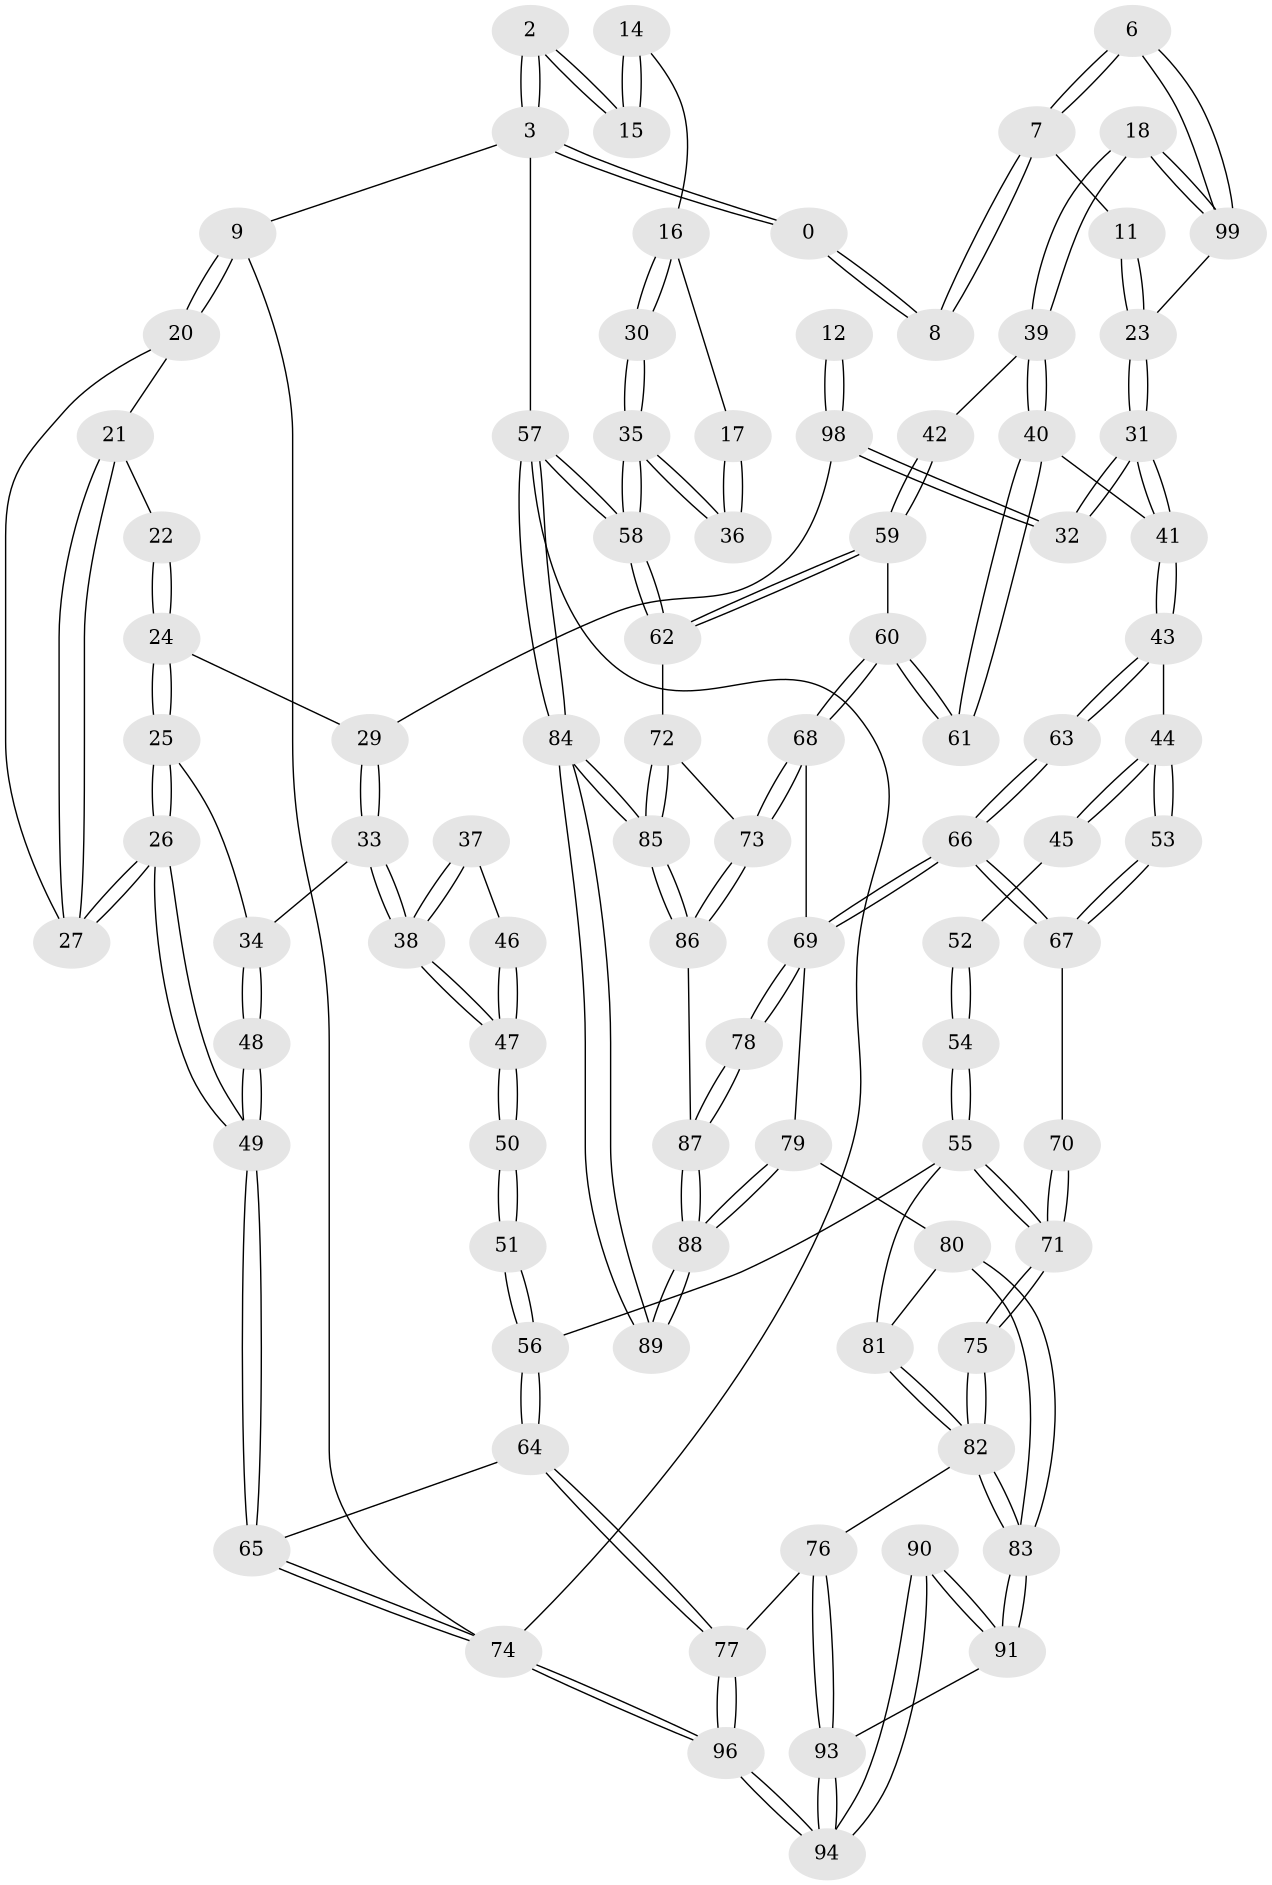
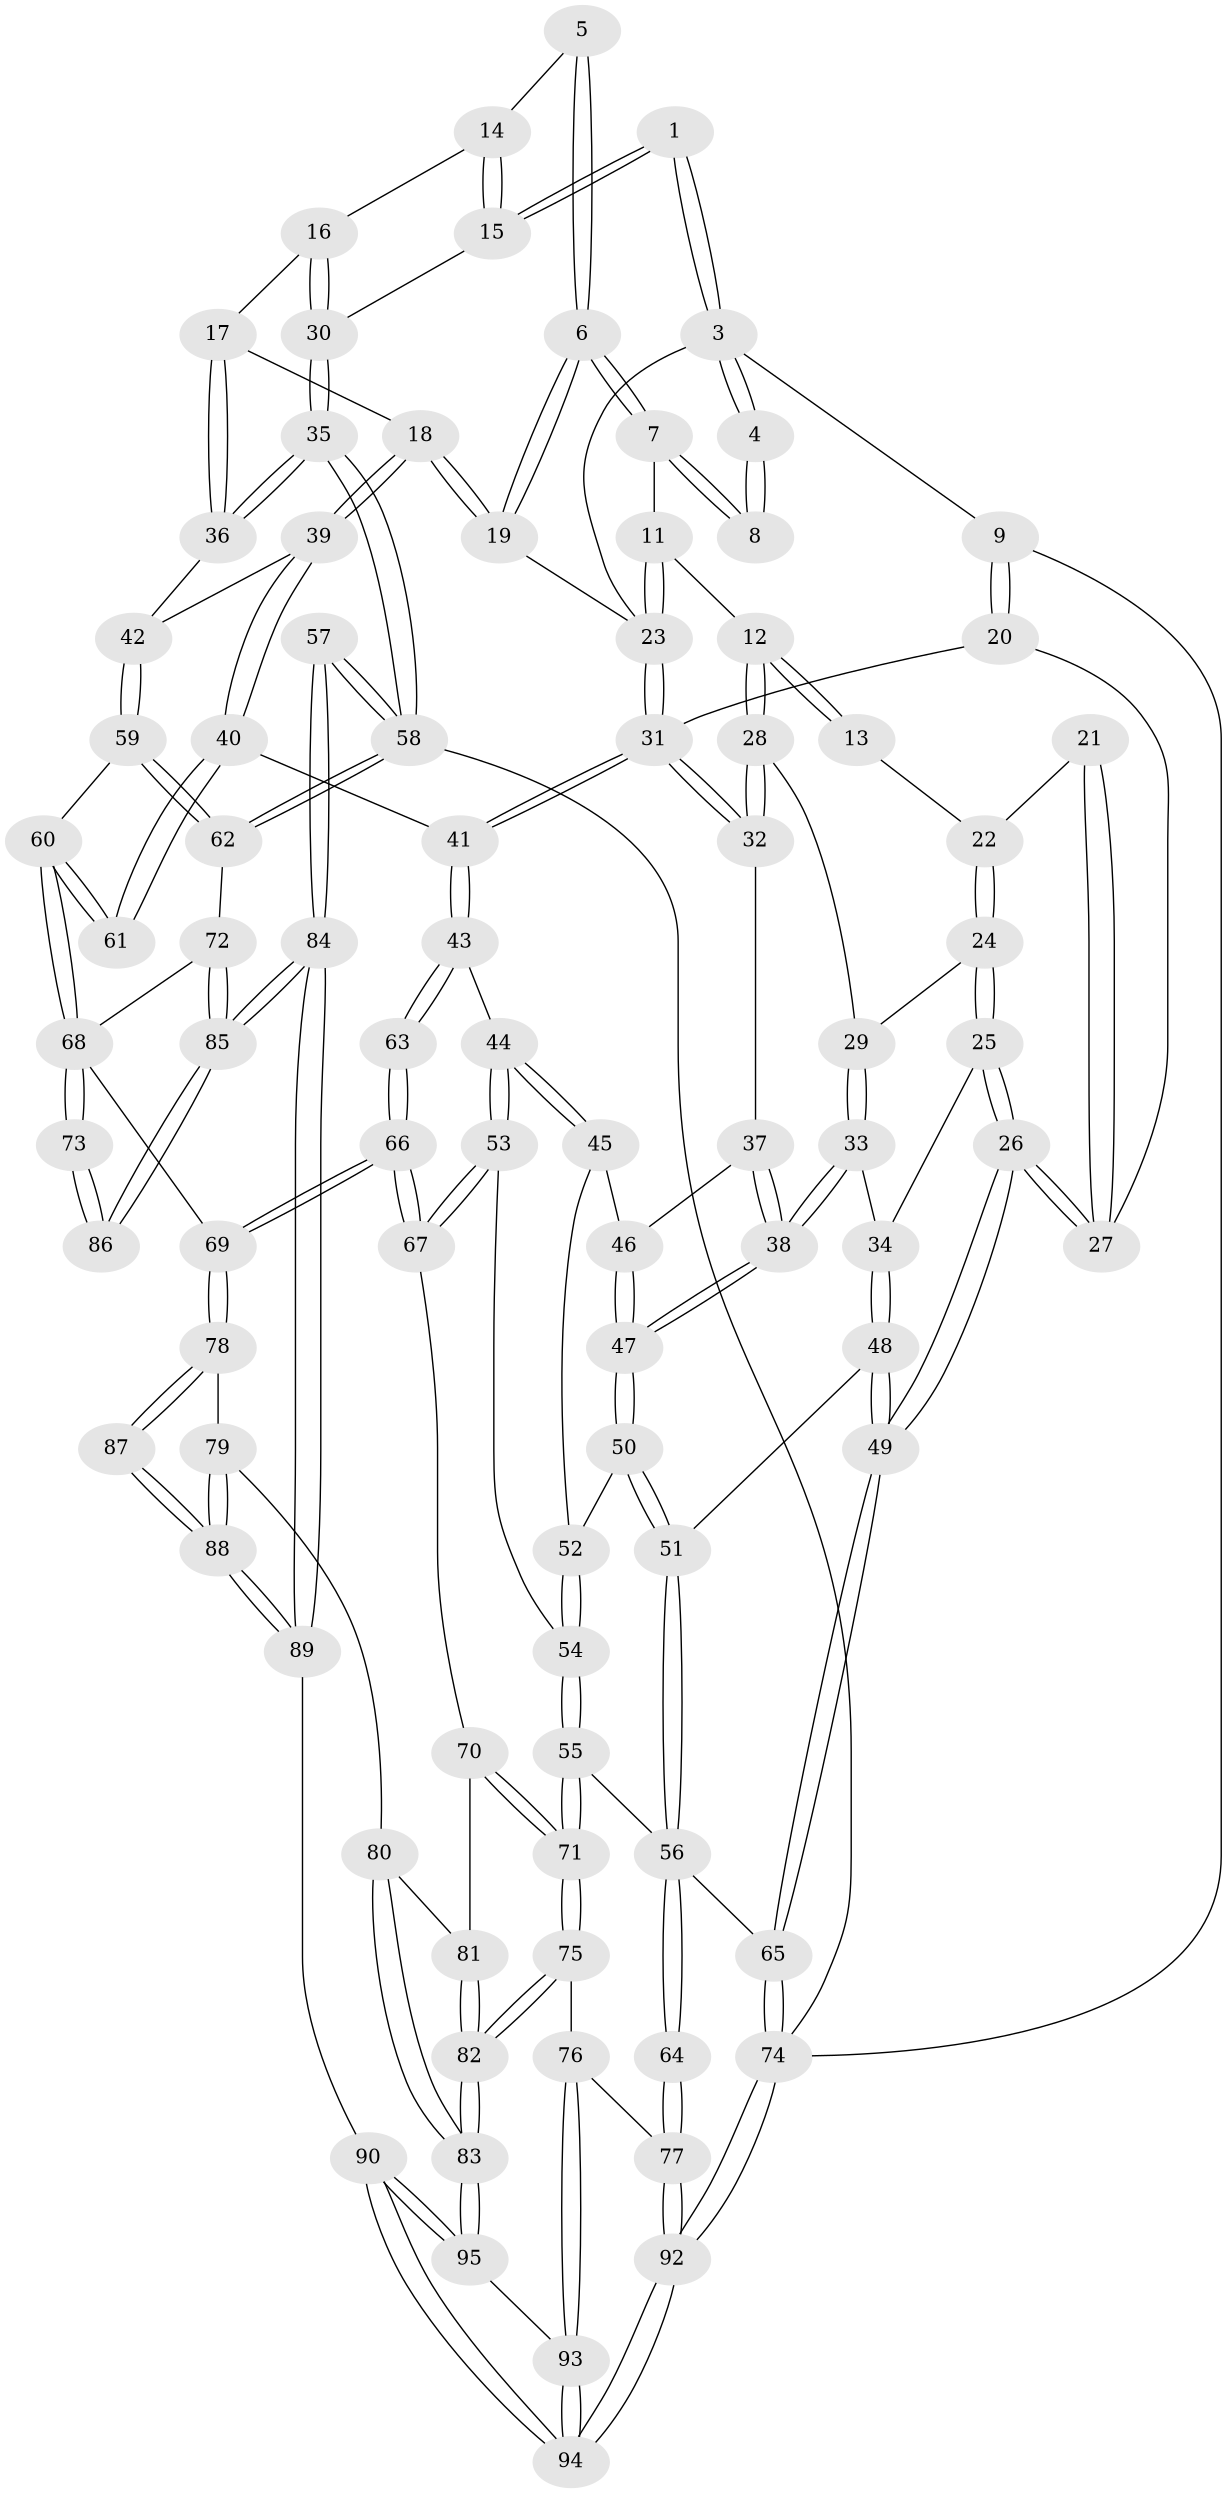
node "2": label "2" -> "1"
node "5": added
node "0": label "0" -> "4"
node "99": label "99" -> "19"
edge "15" -- "30": added
edge "3" -- "57": now "3" -- "23"
edge "17" -- "18": added
edge "20" -- "21": now "20" -- "31"
node "98": label "98" -> "28"
edge "36" -- "42": added
edge "11" -- "12": added
node "13": added
edge "72" -- "73": now "72" -- "68"
edge "57" -- "74": now "58" -- "74"
edge "32" -- "37": added
edge "86" -- "87": removed
edge "69" -- "79": now "78" -- "79"
edge "45" -- "46": added
edge "55" -- "81": now "70" -- "81"
edge "53" -- "54": added
edge "48" -- "51": added
edge "64" -- "65": now "56" -- "65"
edge "50" -- "52": added
edge "82" -- "76": now "75" -- "76"
node "91": label "91" -> "95"
node "96": label "96" -> "92"
edge "89" -- "90": added
